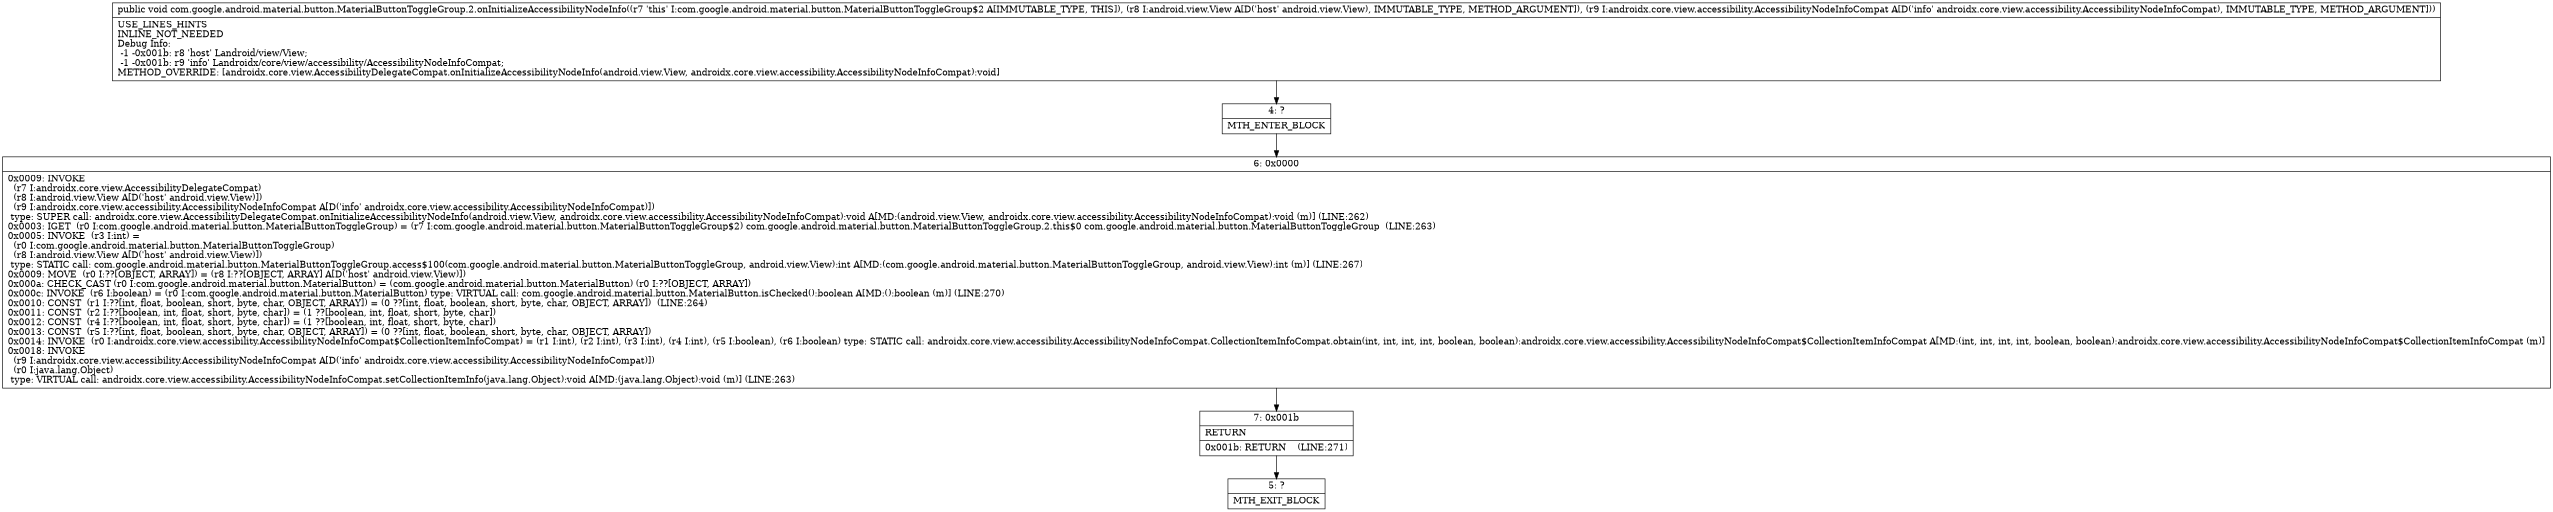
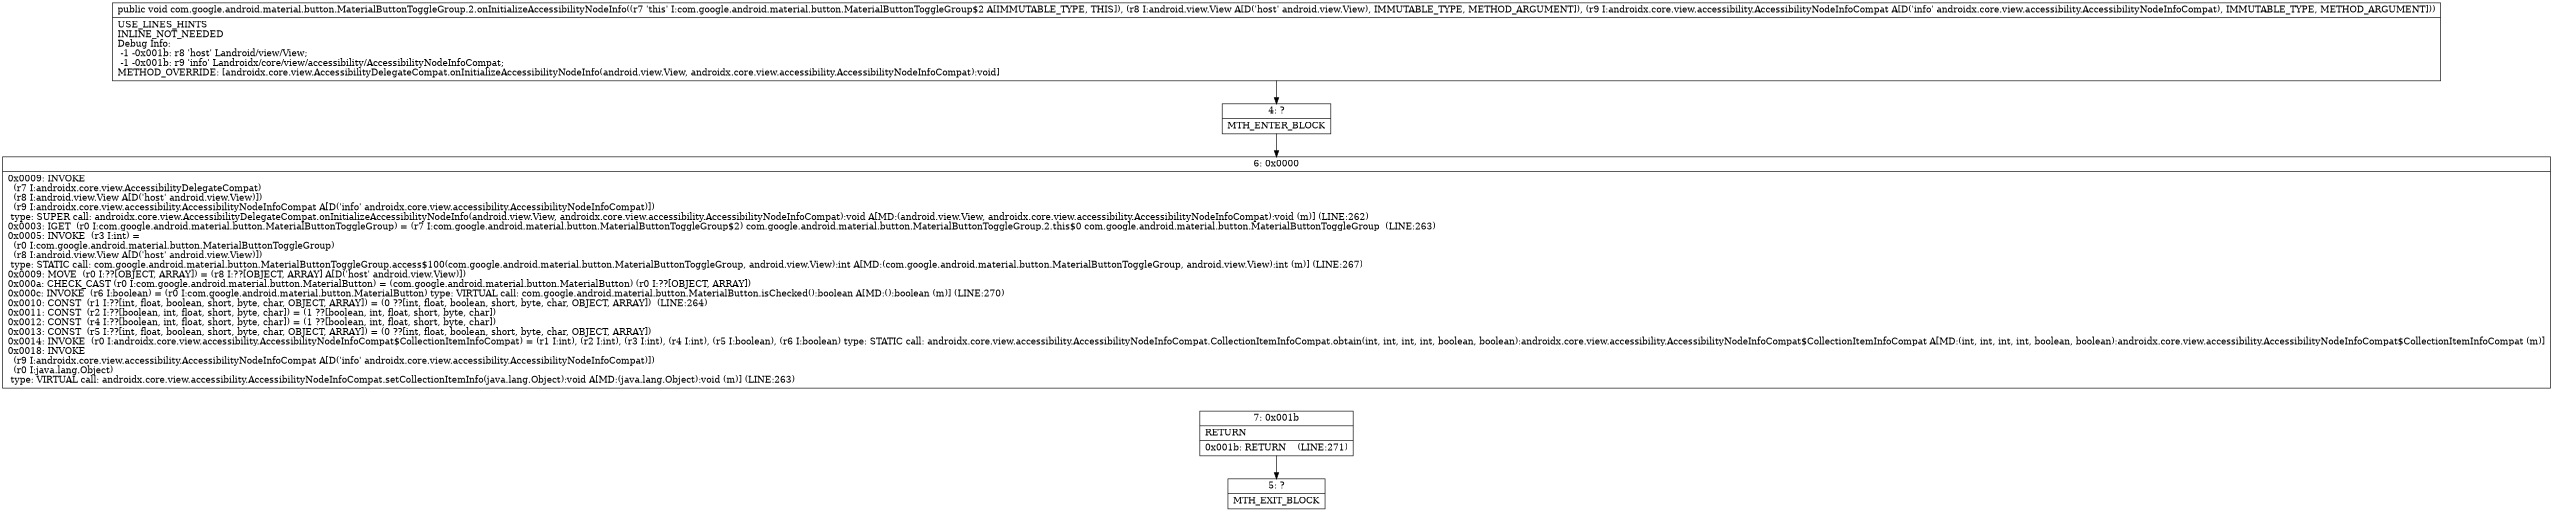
edge "6: 0x0000" -> "7: 0x001b": removed
